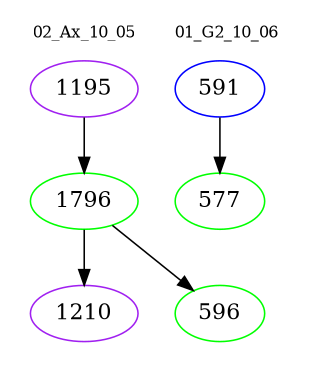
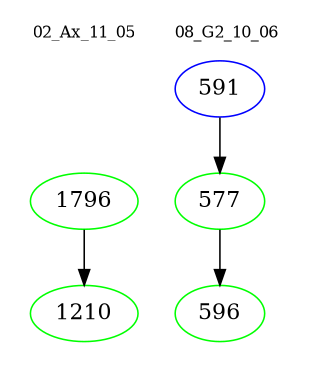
cluster "02_Ax_10_05": label "02_Ax_10_05" -> "02_Ax_11_05"
cluster "01_G2_10_06": label "01_G2_10_06" -> "08_G2_10_06"
node "1195": removed
edge "1796" -> "596": now "577" -> "596"
node "1210": color purple -> green
